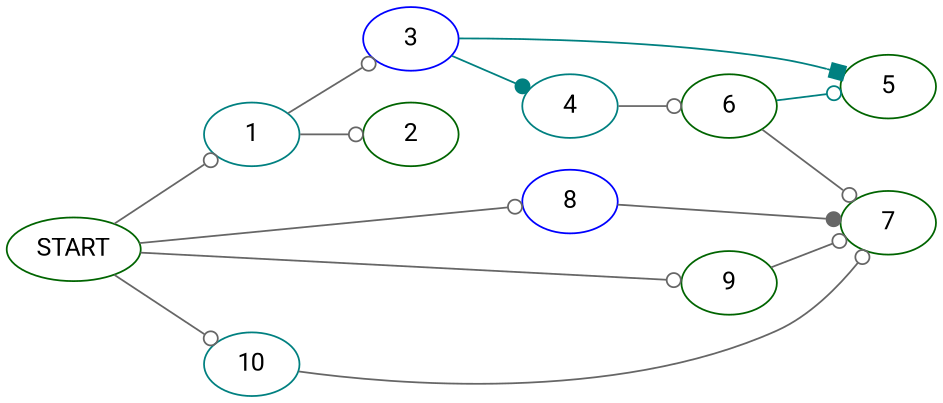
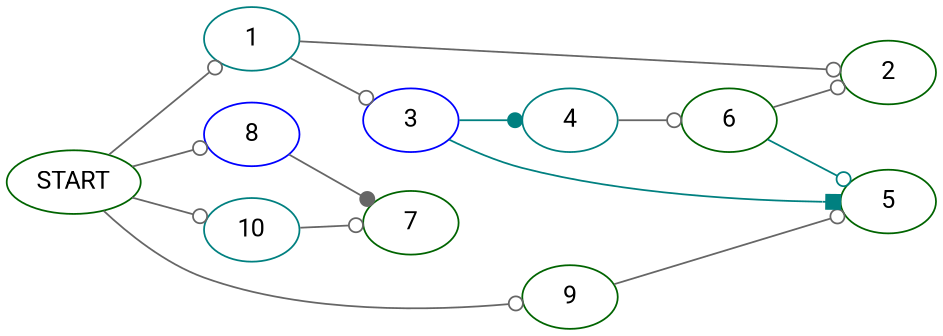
edge "6" -> "7": now "6" -> "2"
edge "9" -> "7": now "9" -> "5"
